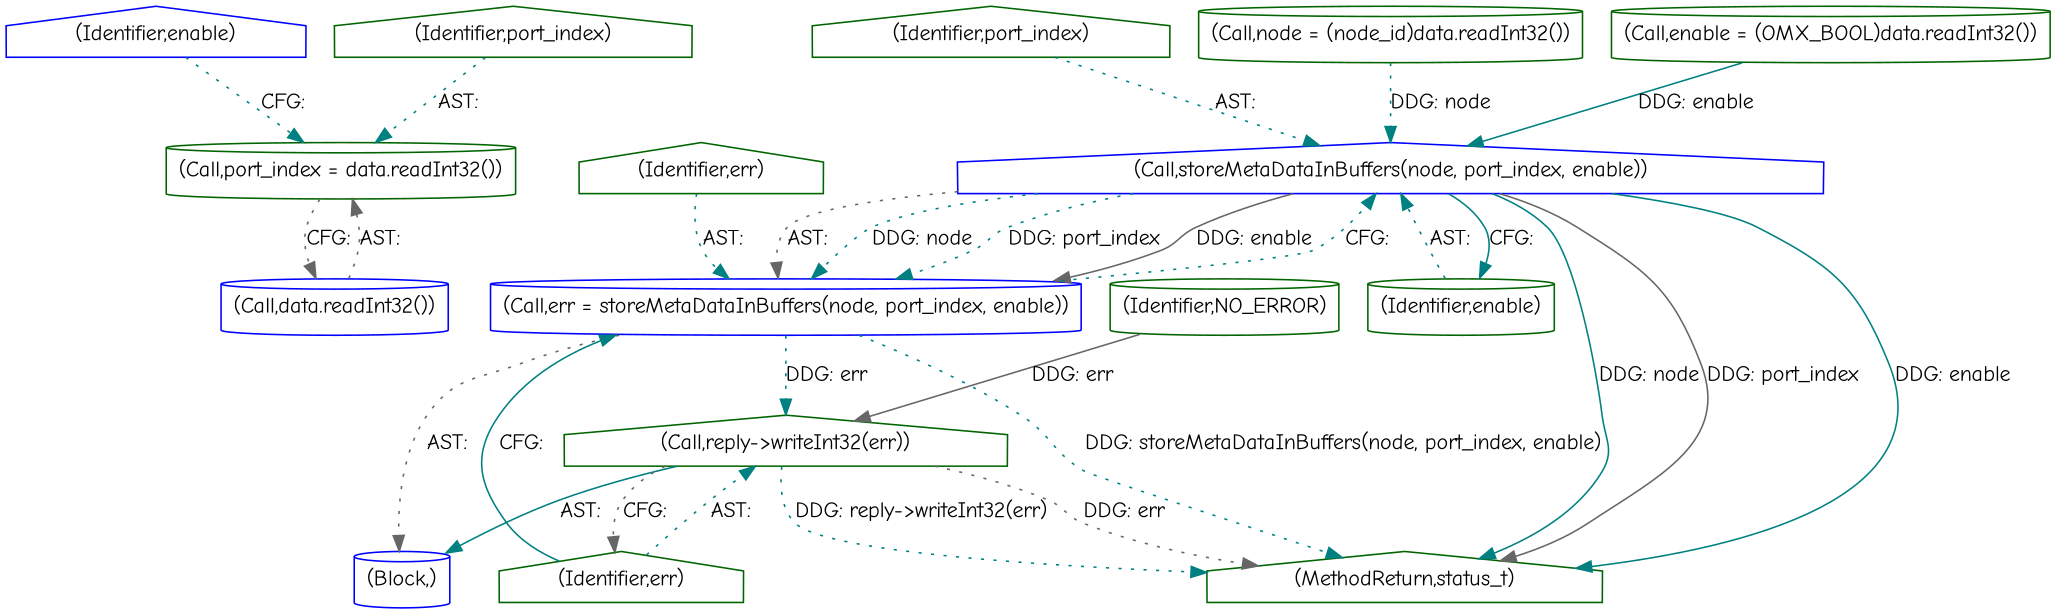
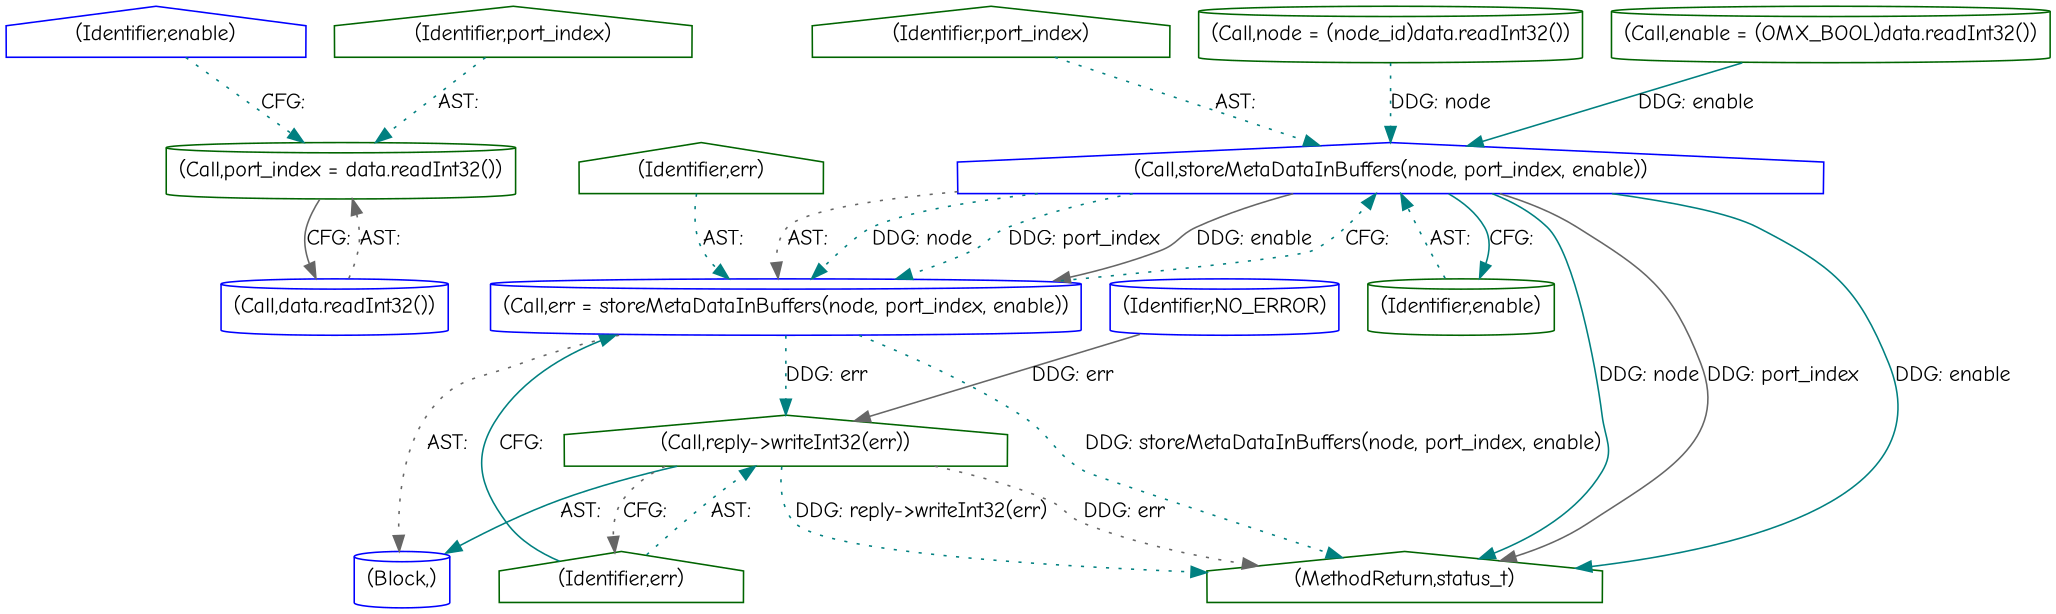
edge "(Call,port_index = data.readInt32())" -> "(Call,data.readInt32())": style dotted -> solid
node "(Identifier,NO_ERROR)": color darkgreen -> blue
